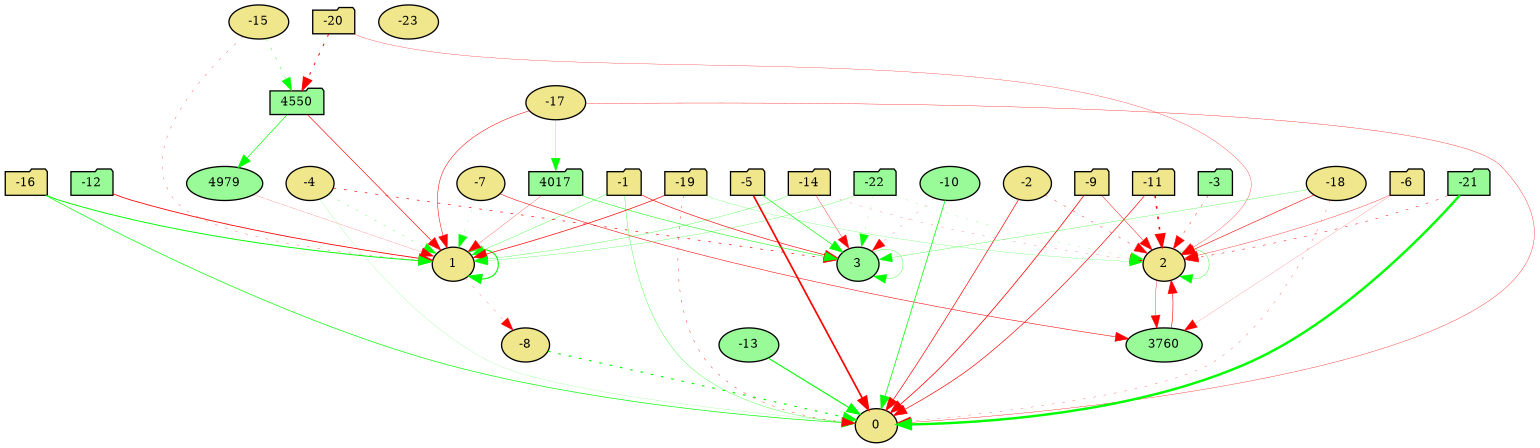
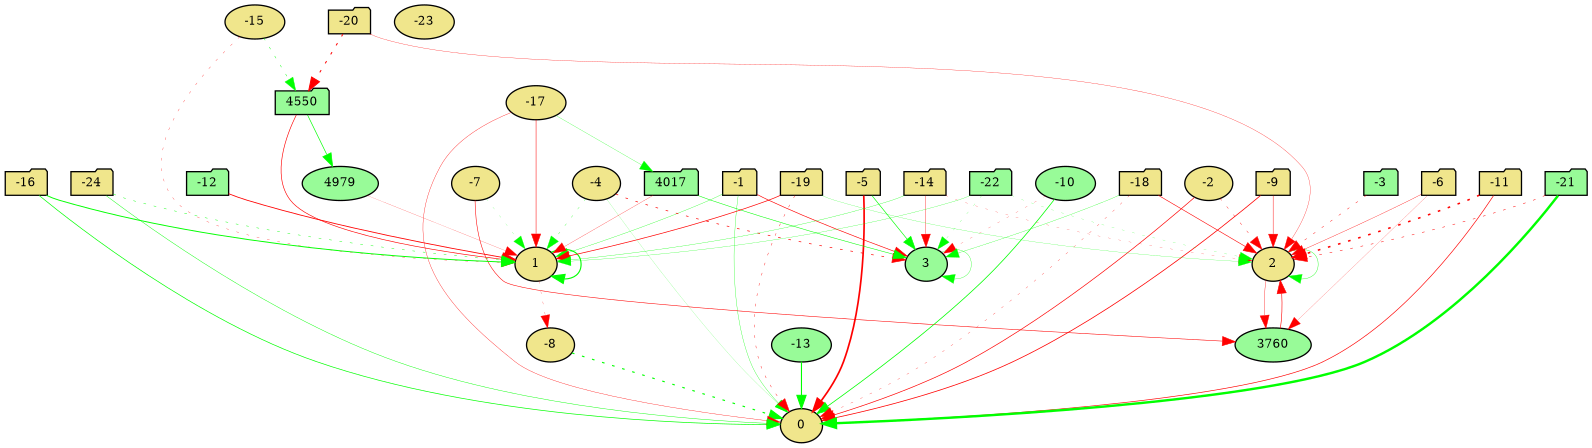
node "-24": added
node "-18": shape ellipse -> folder
